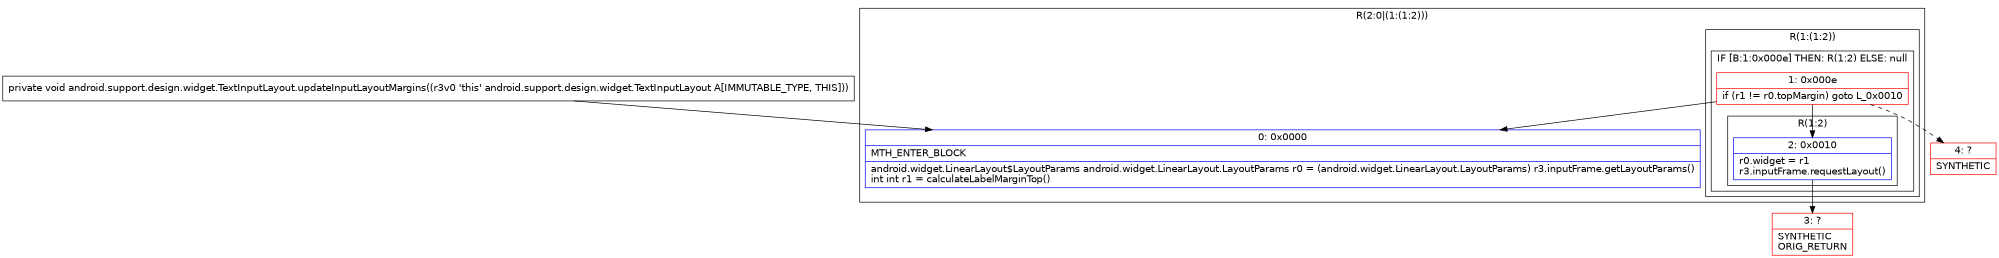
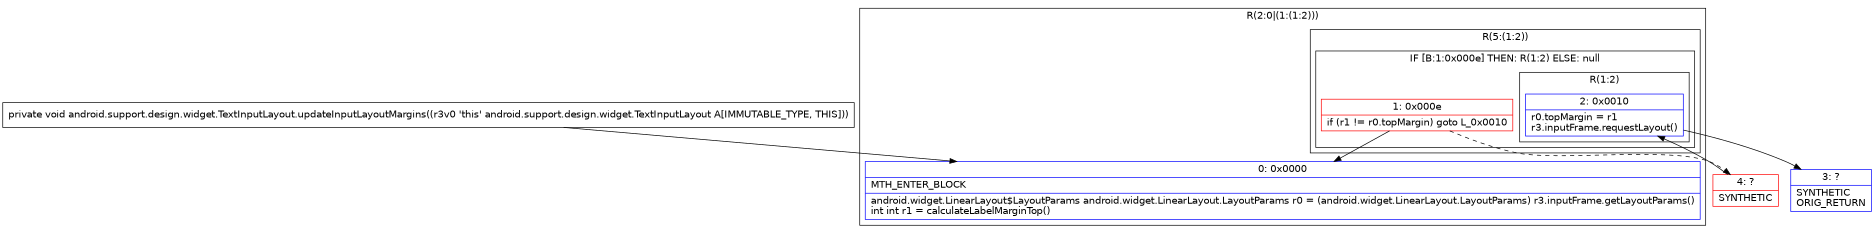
cluster "R(1:(1:2))": label "R(1:(1:2))" -> "R(5:(1:2))"
edge "1: 0x000e" -> "2: 0x0010": now "4: ?" -> "2: 0x0010"
node "2: 0x0010": text "r0.widget = r1" -> "r0.topMargin = r1"
node "3: ?": color red -> blue
